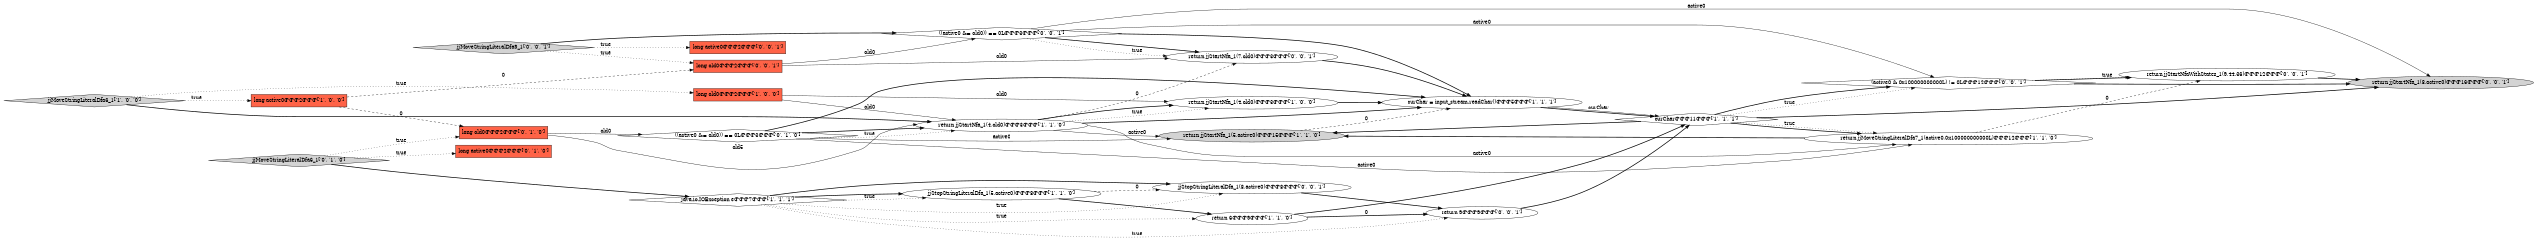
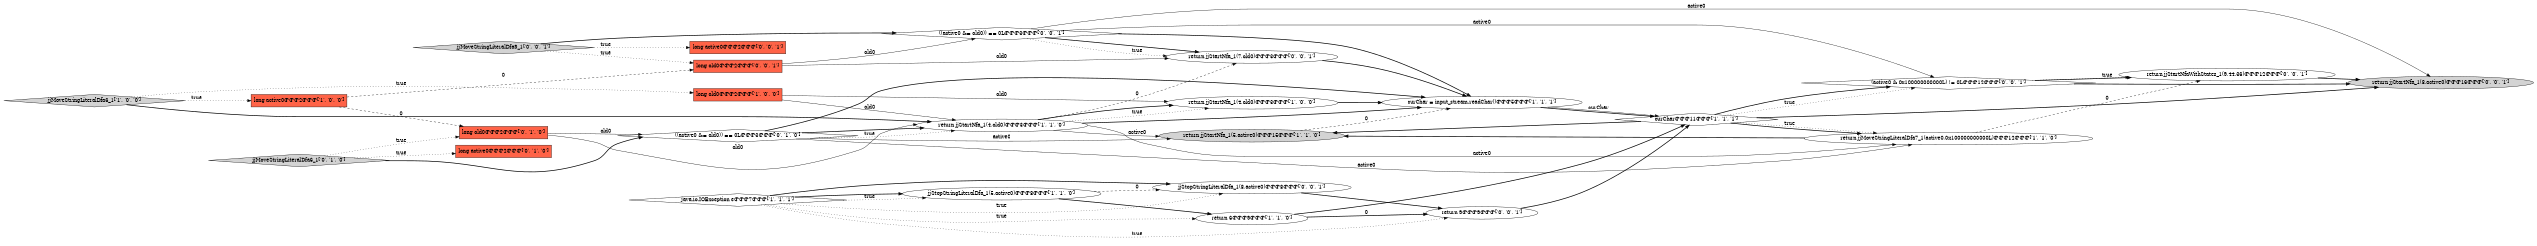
edge "long old0@@@2@@@['0', '1', '0']" -> "return jjStartNfa_1(4,old0)@@@3@@@['1', '1', '0']": label "old5" -> "old0"
edge "jjMoveStringLiteralDfa6_1['0', '1', '0']" -> "java.io.IOException e@@@7@@@['1', '1', '1']": now "jjMoveStringLiteralDfa6_1['0', '1', '0']" -> "((active0 &= old0)) == 0L@@@3@@@['0', '1', '0']"
